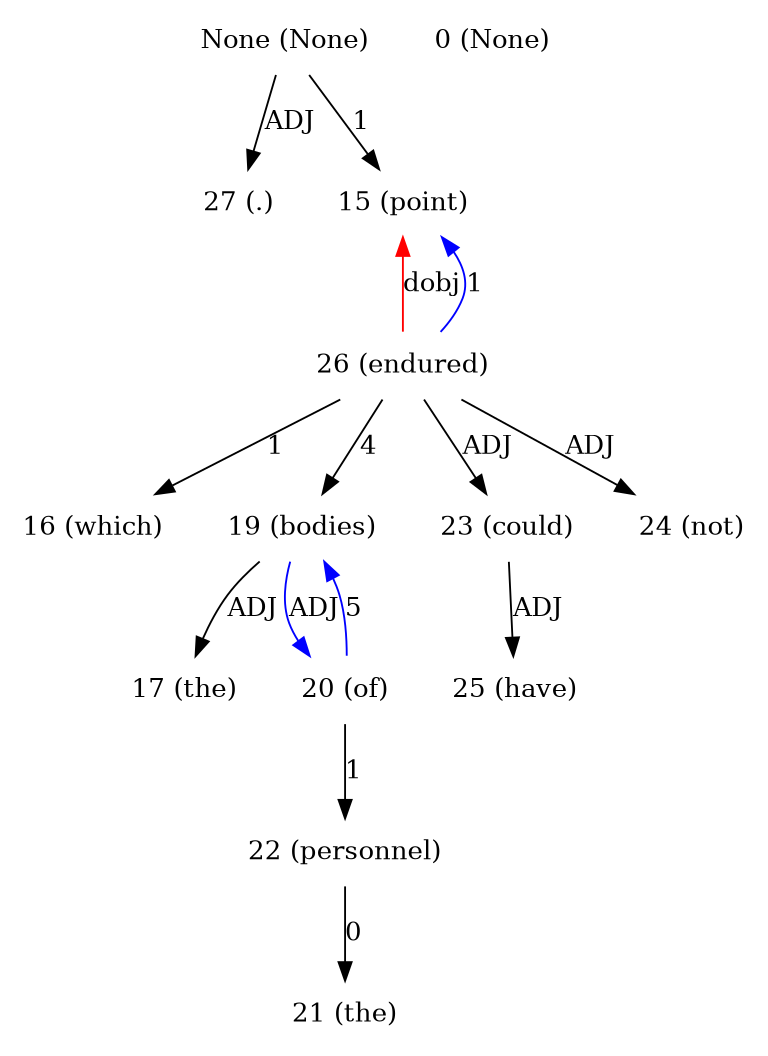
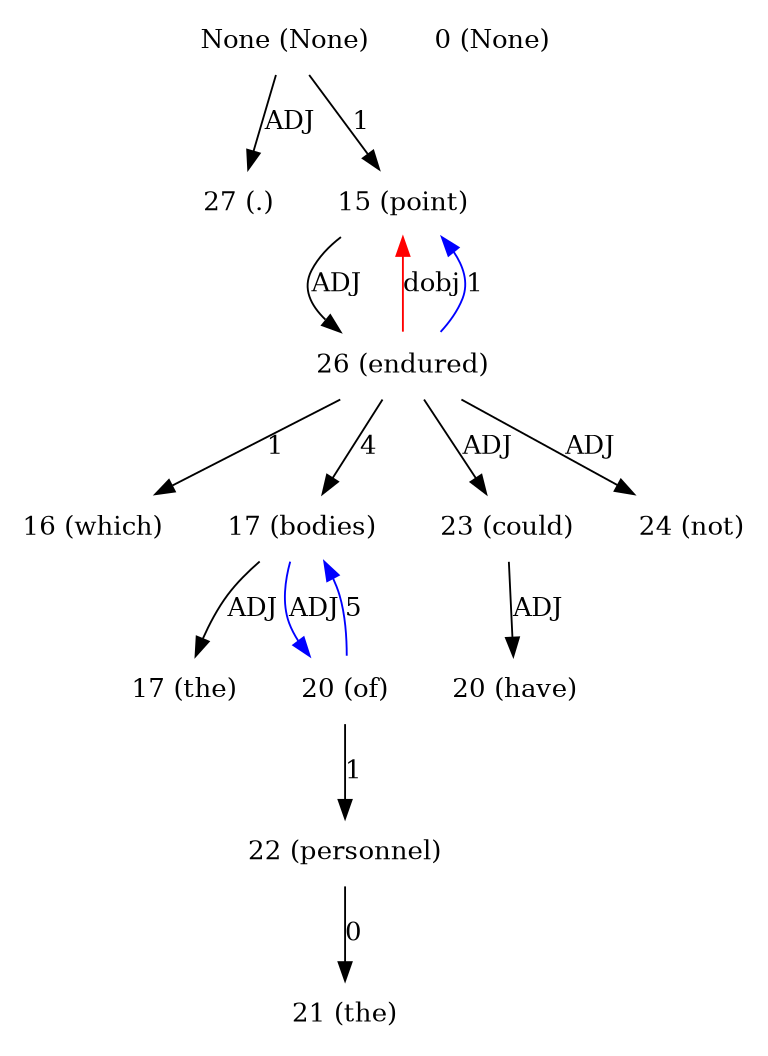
edge "15 (point)" -> "26 (endured)": added, label "ADJ"
node "19 (bodies)": label "19 (bodies)" -> "17 (bodies)"
node "25 (have)": label "25 (have)" -> "20 (have)"
